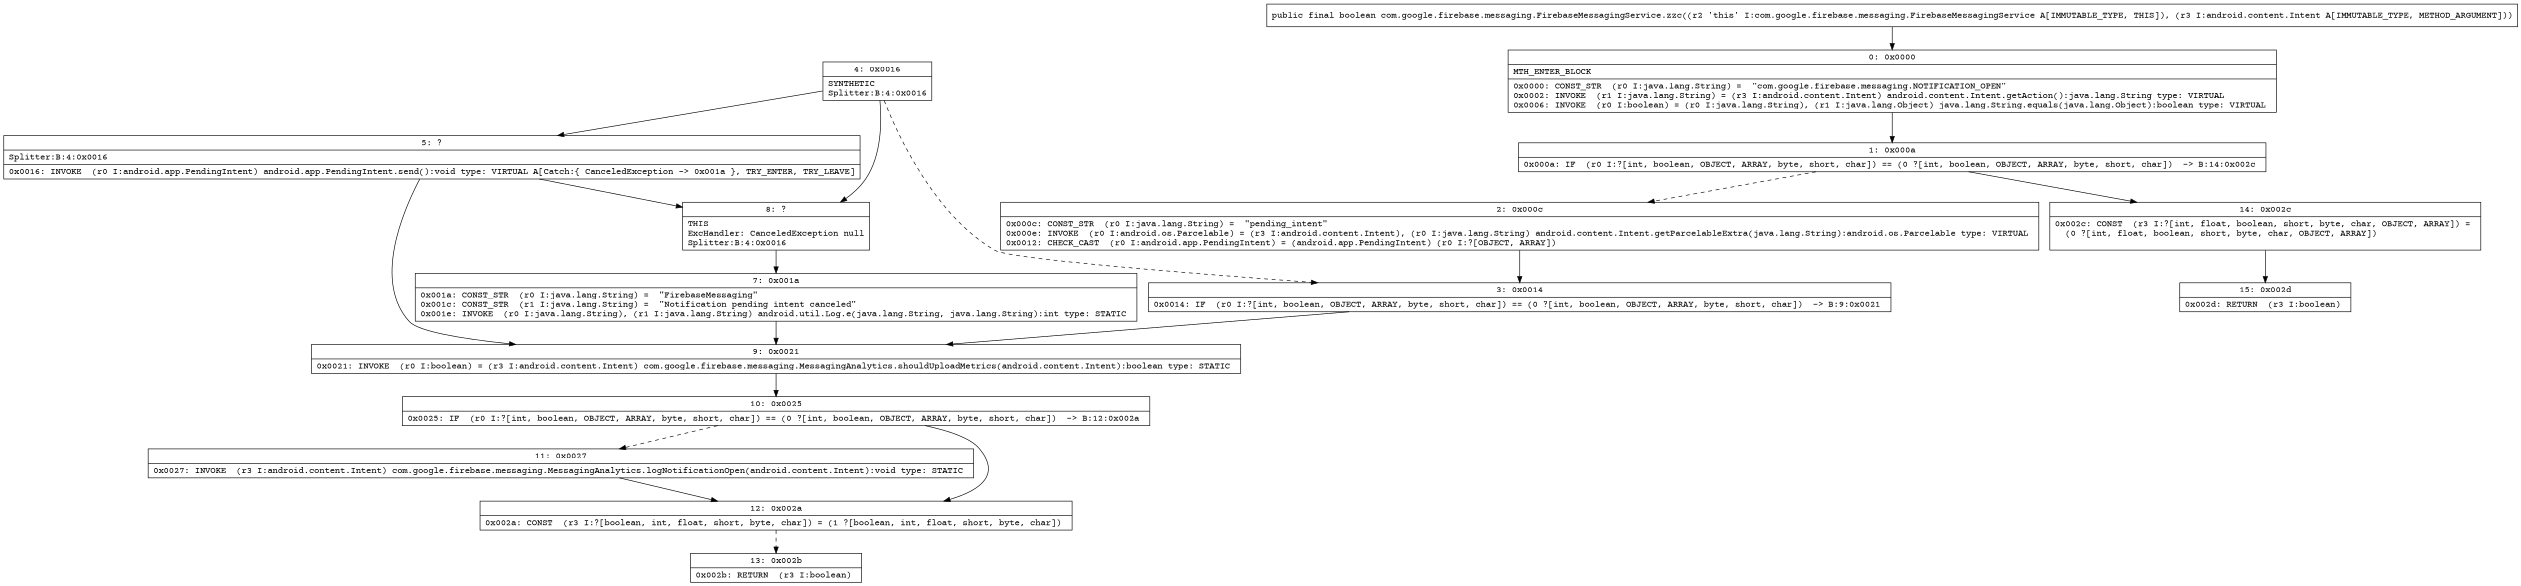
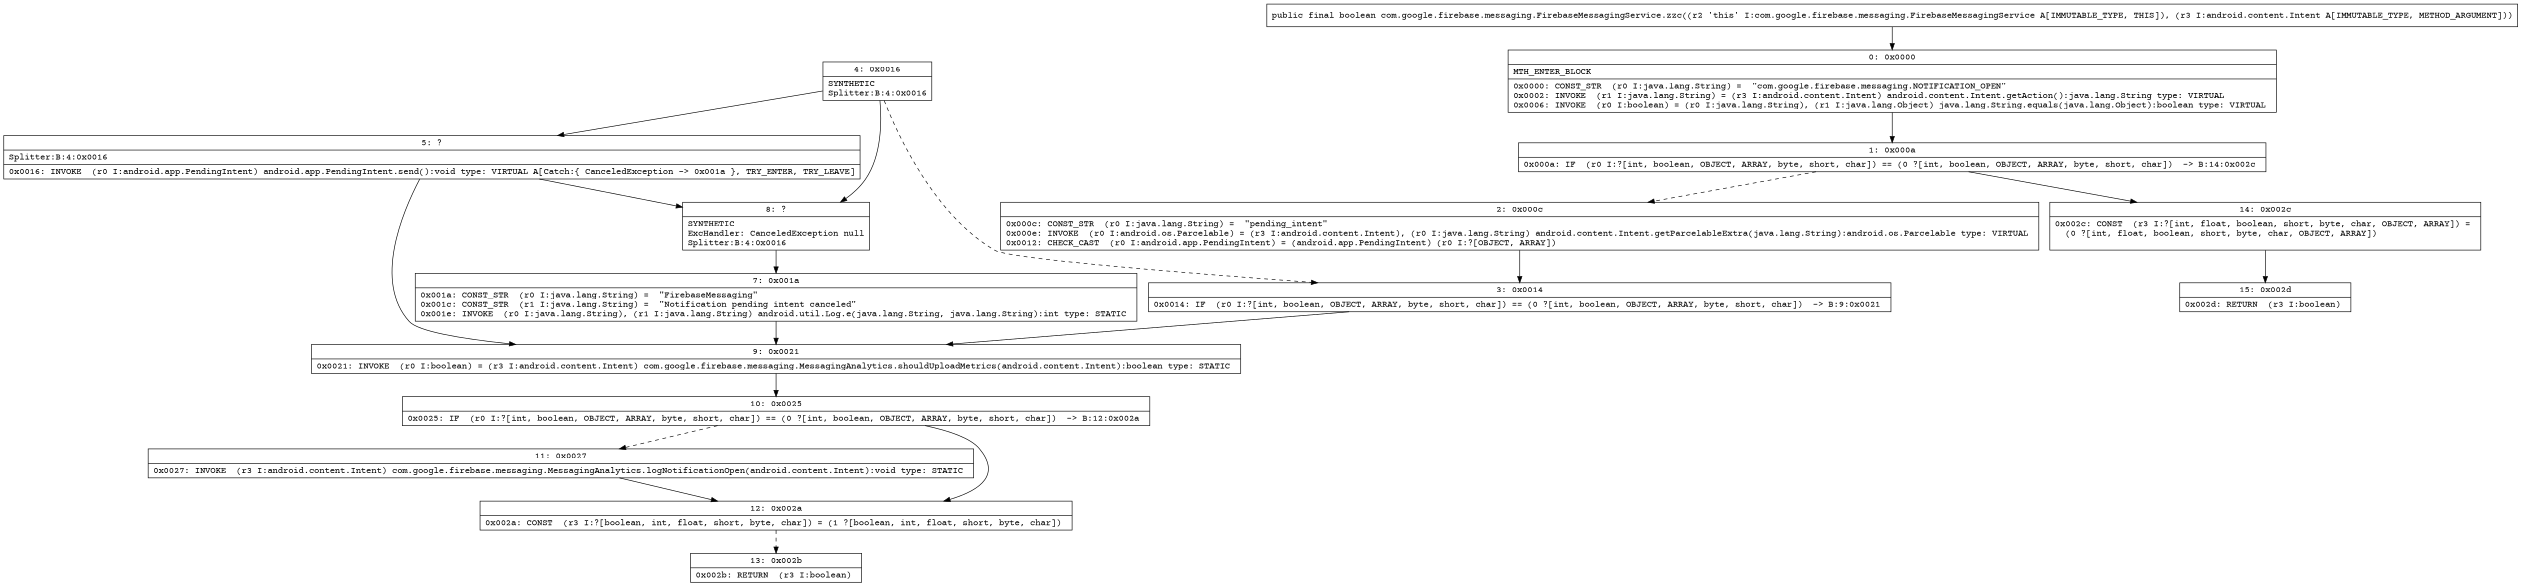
node "8: ?": text "THIS" -> "SYNTHETIC"
